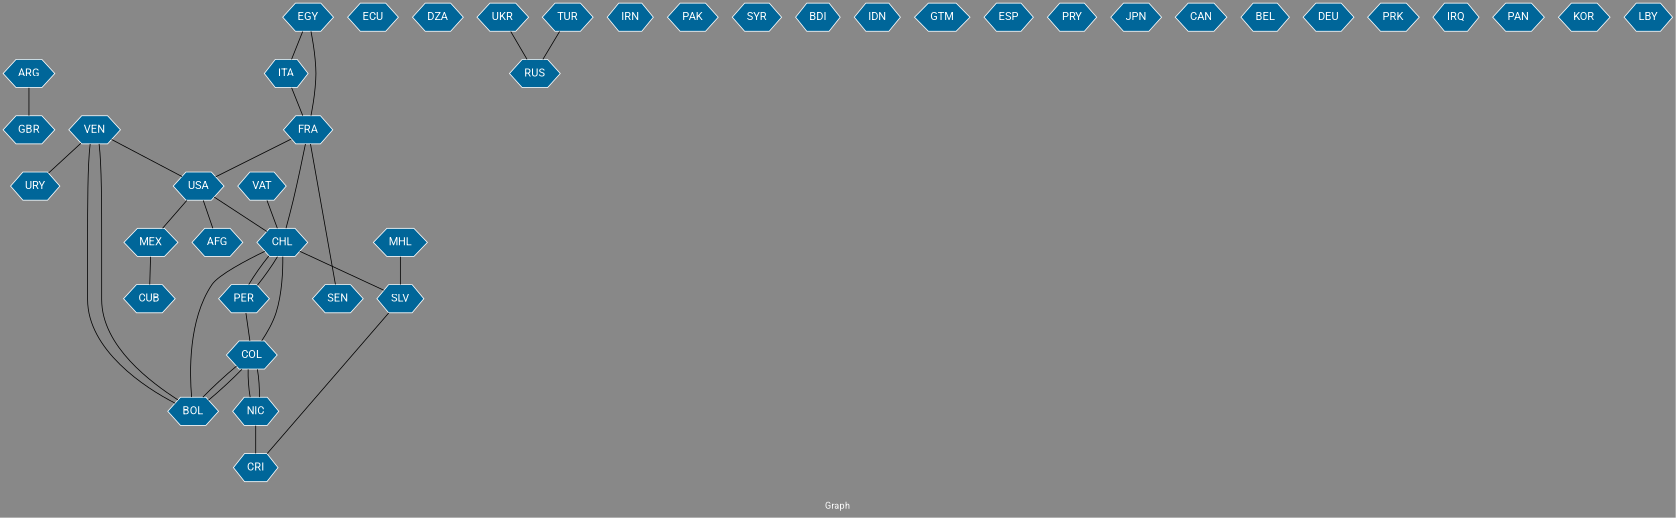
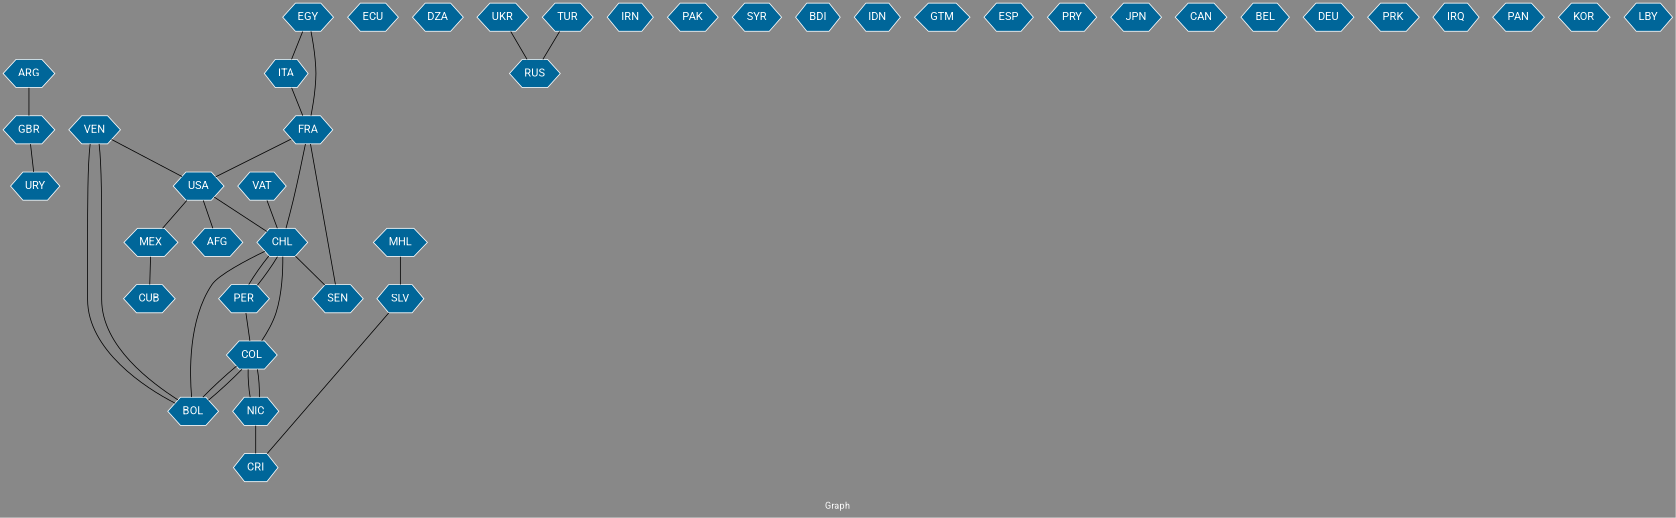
edge "VEN" -- "URY": now "GBR" -- "URY"
edge "CHL" -- "SLV": now "CHL" -- "SEN"
